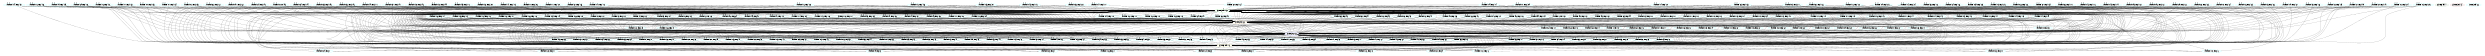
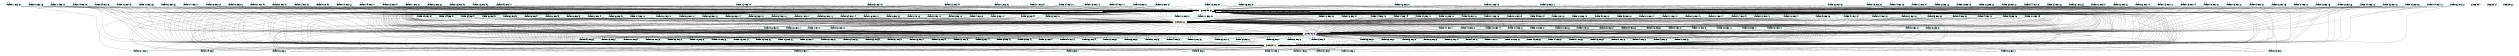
node "ASMReg('t116',temp).107": label "ASMReg('t116',temp).107" -> "VarName('t116',temp).107"
node "VarName('t36',temp).52": added
